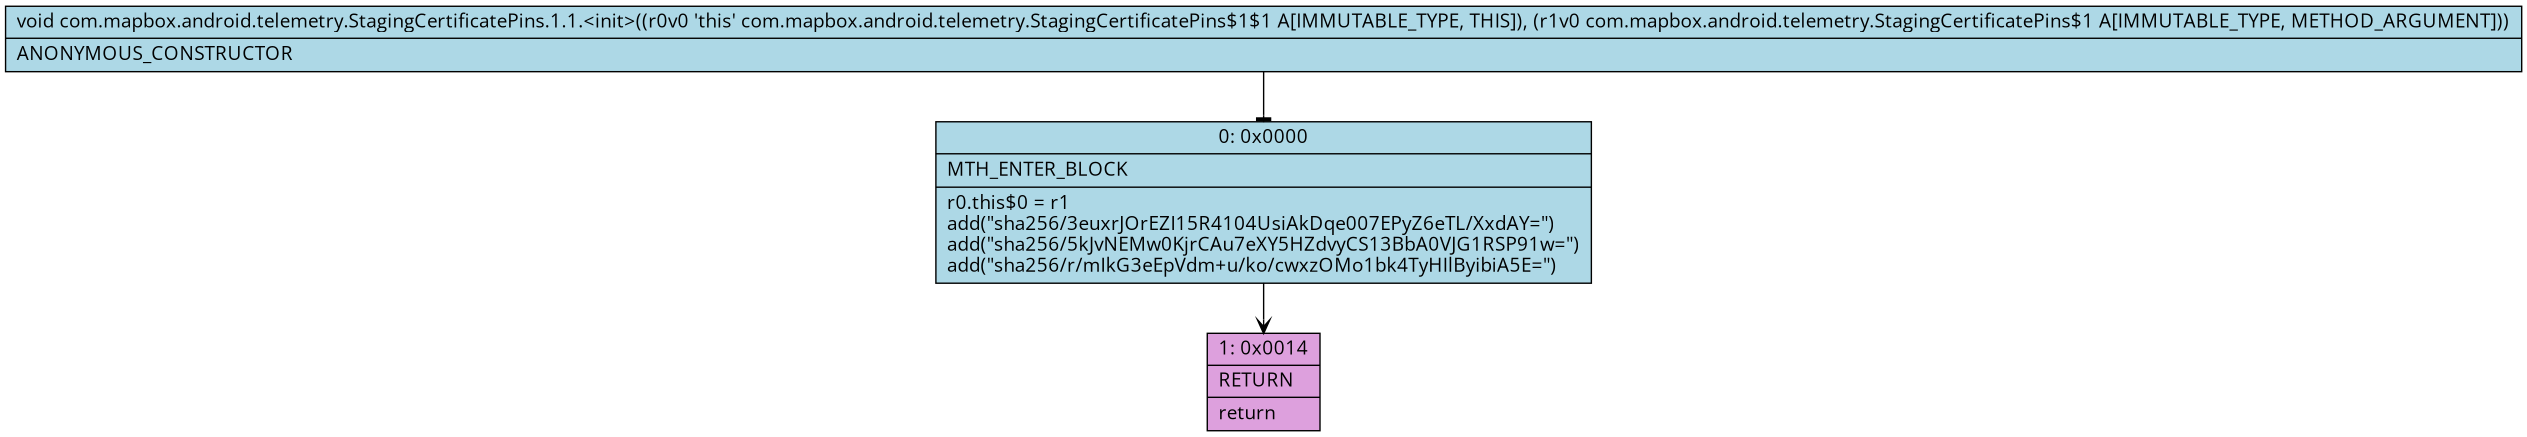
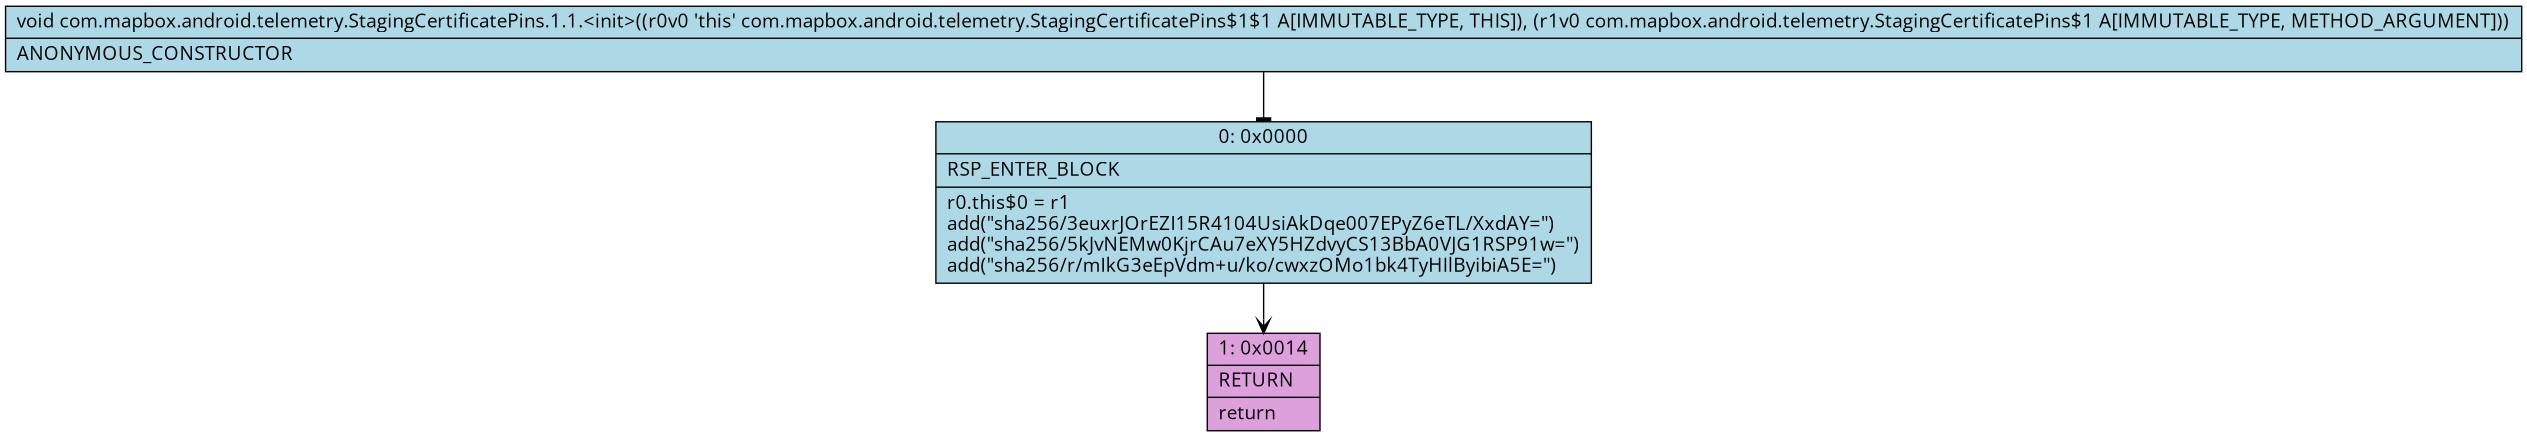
node "0: 0x0000": text "MTH_ENTER_BLOCK" -> "RSP_ENTER_BLOCK"
